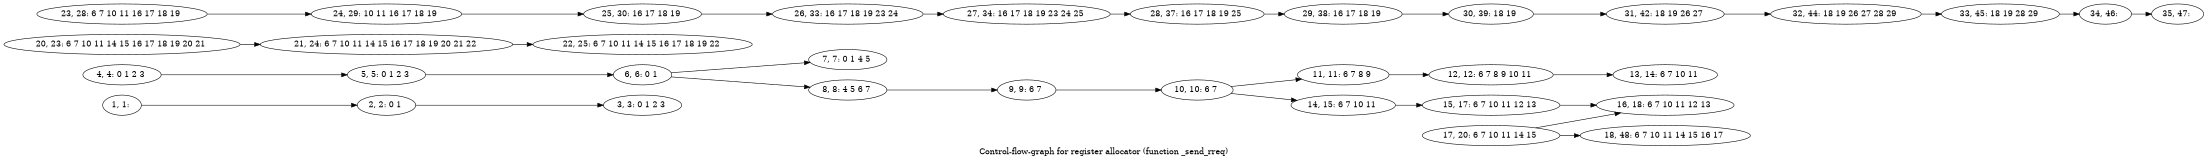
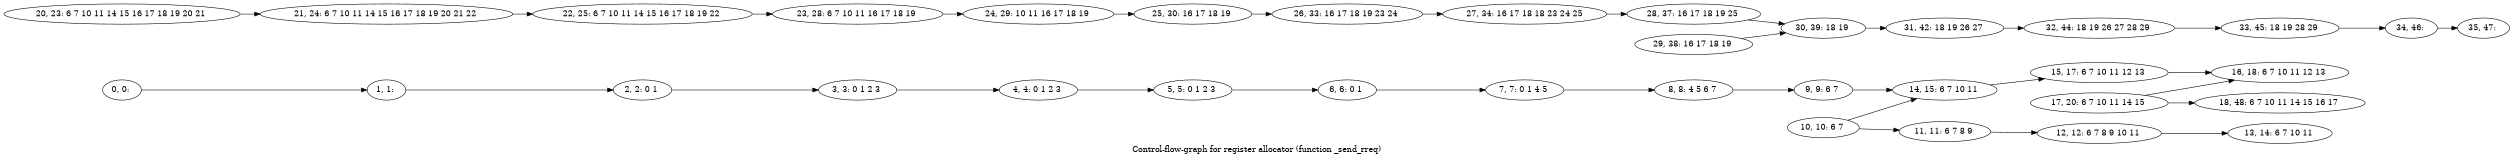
edge "22, 25: 6 7 10 11 14 15 16 17 18 19 22" -> "23, 28: 6 7 10 11 16 17 18 19": added
node "27, 34: 16 17 18 19 23 24 25": label "27, 34: 16 17 18 19 23 24 25" -> "27, 34: 16 17 18 18 23 24 25"
edge "28, 37: 16 17 18 19 25" -> "29, 38: 16 17 18 19": now "28, 37: 16 17 18 19 25" -> "30, 39: 18 19"
edge "6, 6: 0 1" -> "8, 8: 4 5 6 7": now "7, 7: 0 1 4 5" -> "8, 8: 4 5 6 7"
node "0, 0:": added
edge "3, 3: 0 1 2 3" -> "4, 4: 0 1 2 3": added
edge "9, 9: 6 7" -> "10, 10: 6 7": now "9, 9: 6 7" -> "14, 15: 6 7 10 11"
